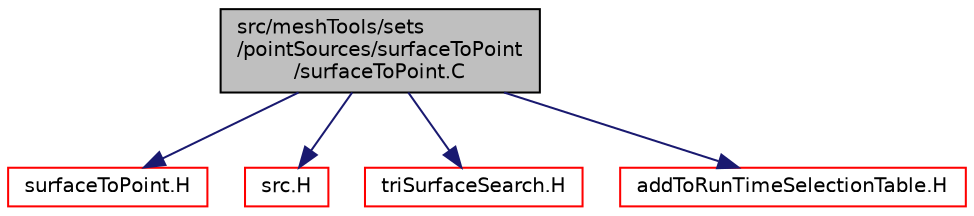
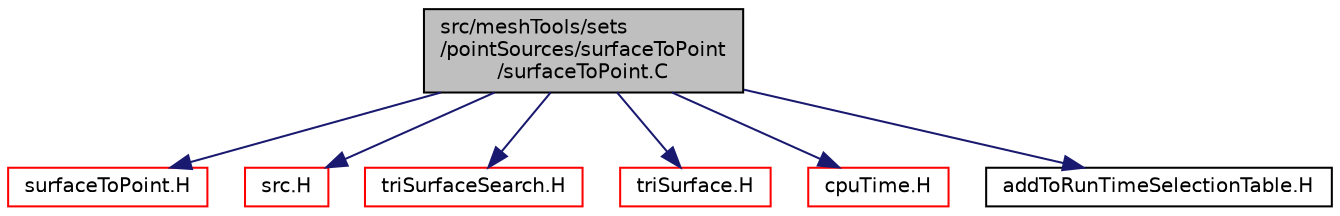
node "triSurface.H": added
node "addToRunTimeSelectionTable.H": color red -> black
node "cpuTime.H": added
